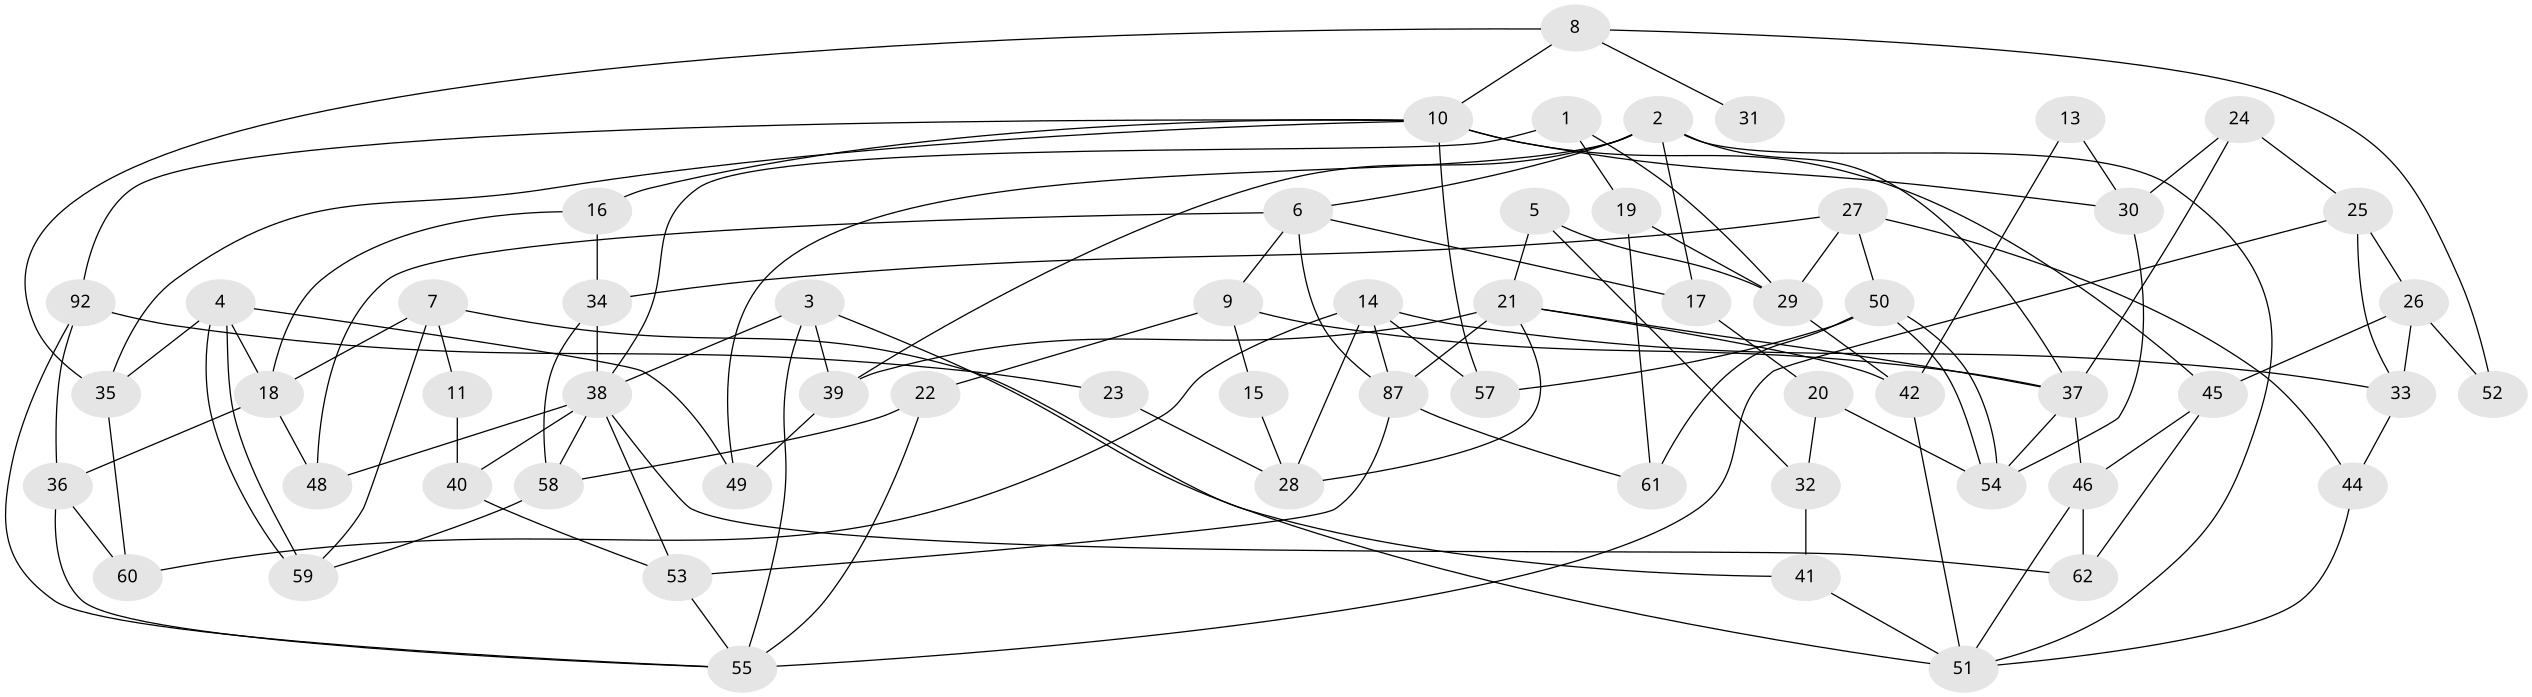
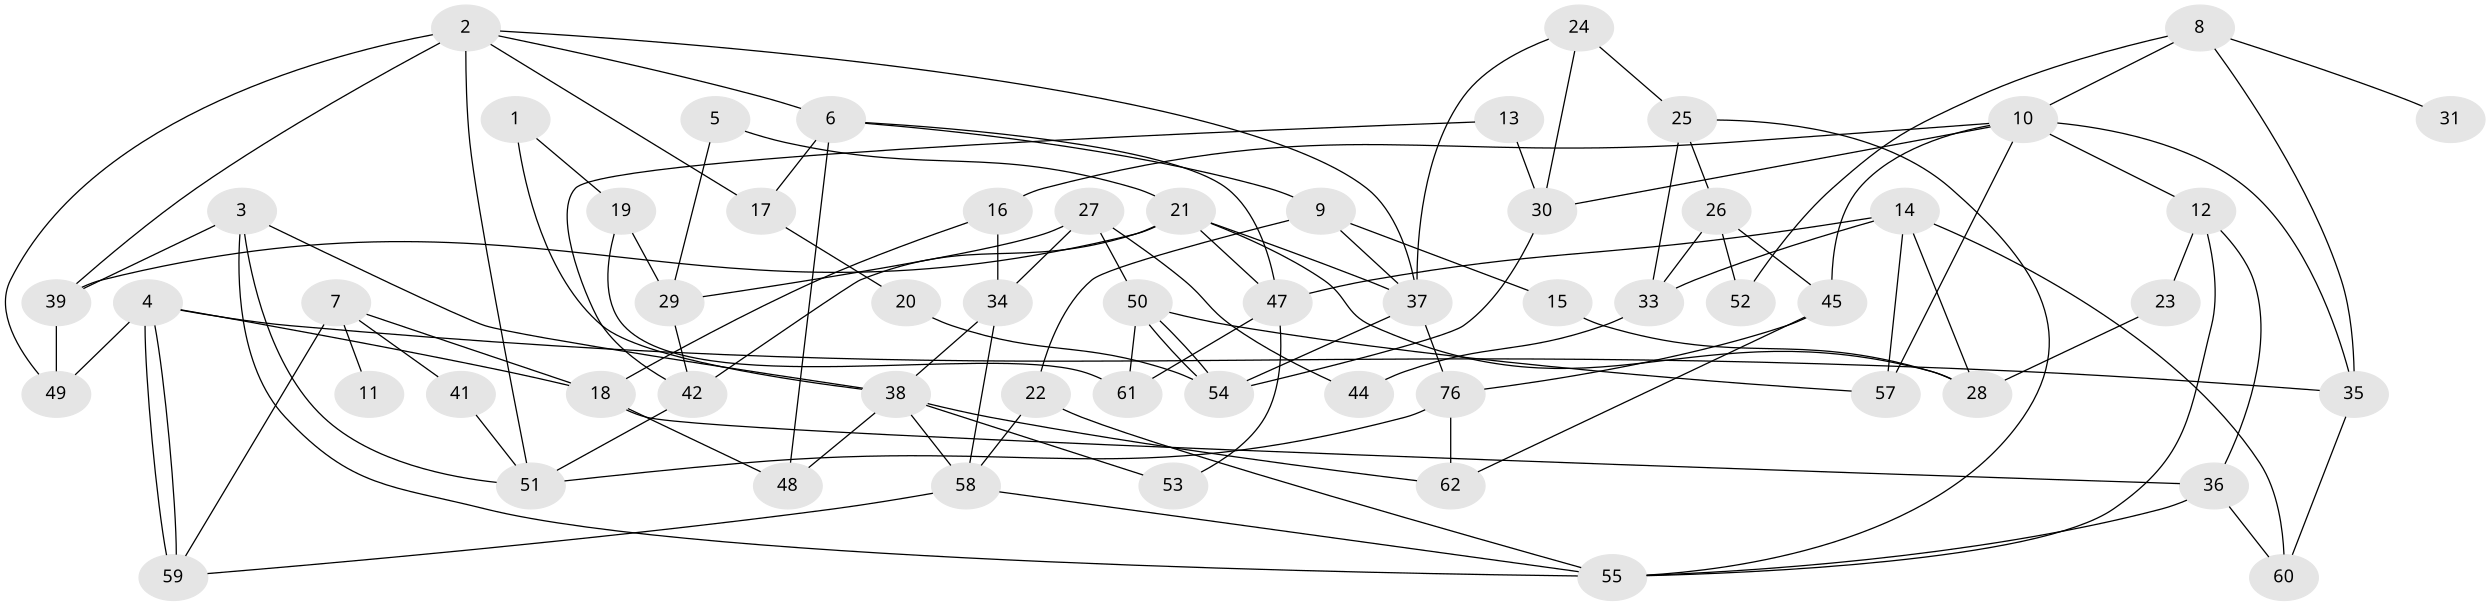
edge "1" -- "29": removed
node "92": label "92" -> "12"
node "87": label "87" -> "47"
node "40": removed
node "32": removed
node "46": label "46" -> "76"
edge "53" -- "55": now "58" -- "55"
edge "44" -- "51": removed
